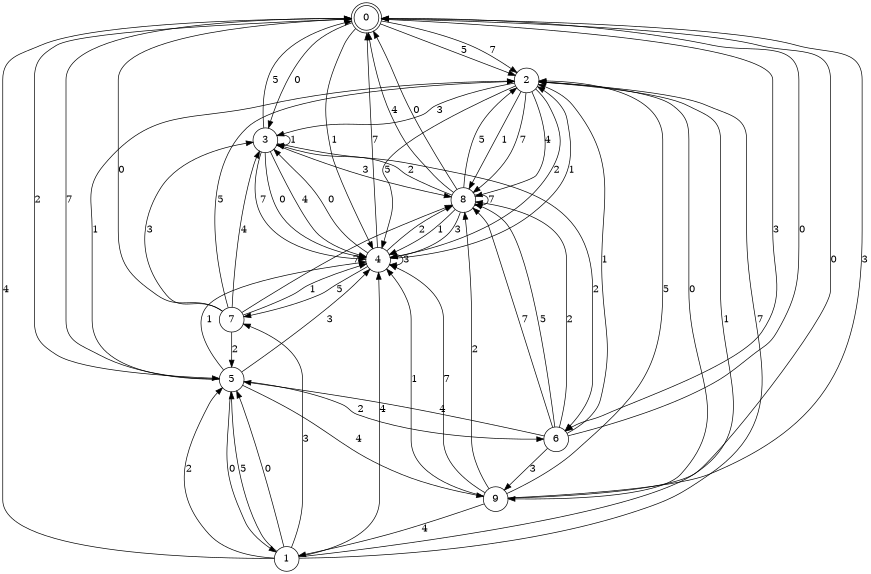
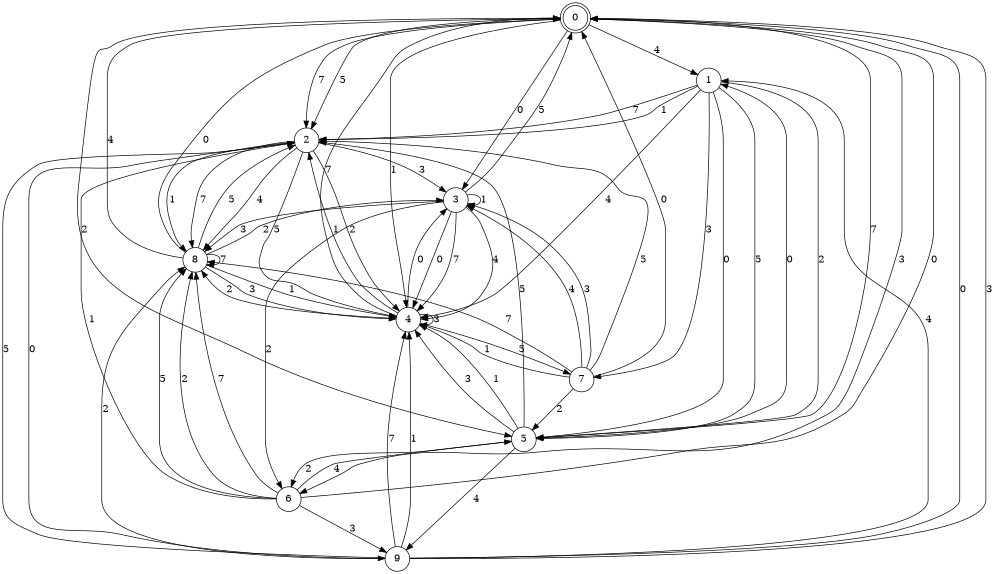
edge "5" -> "2": label "1" -> "5"
edge "1" -> "0": reversed
